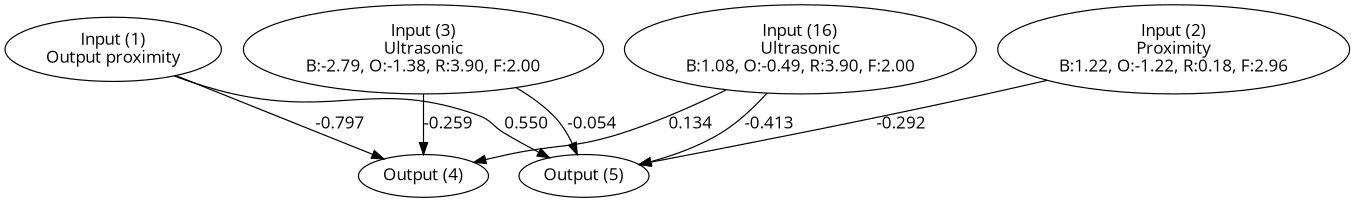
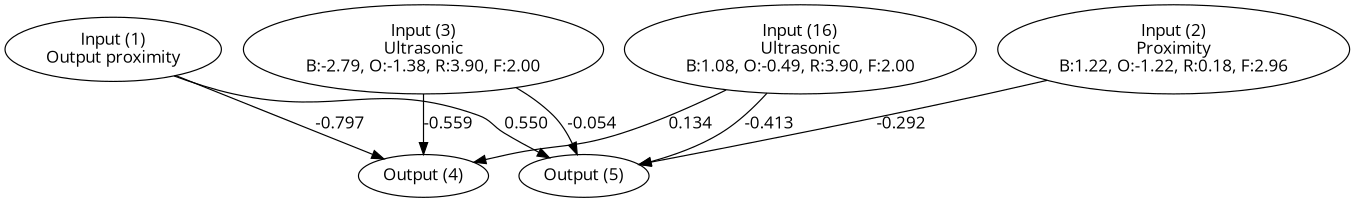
edge "Input (3) Ultrasonic B:-2.79, O:-1.38, R:3.90, F:2.00" -> "Output (4)": label "-0.259" -> "-0.559"
